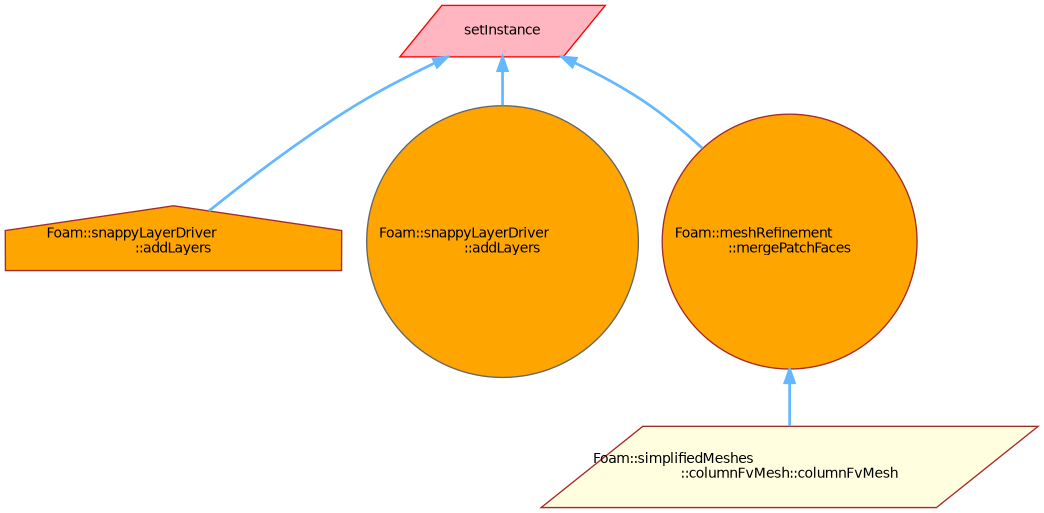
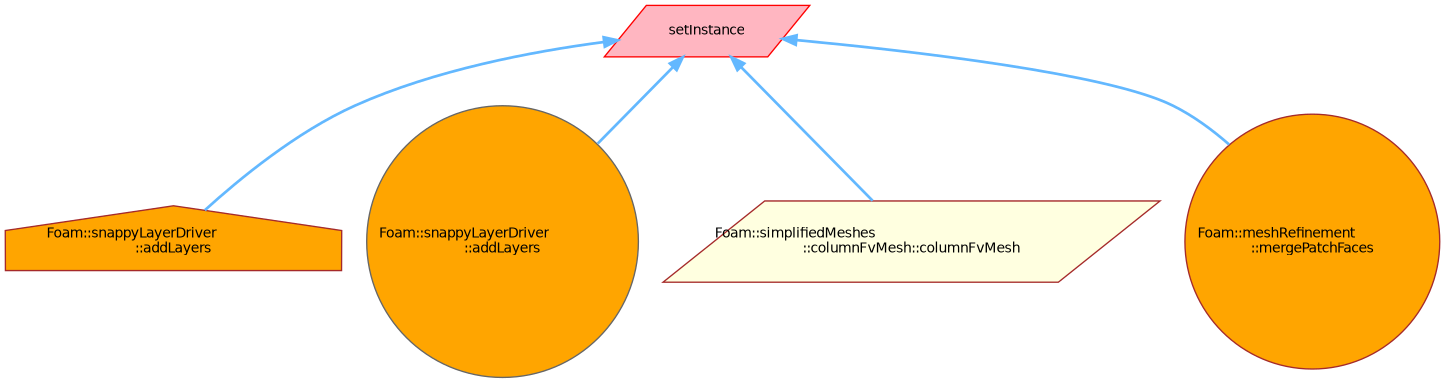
edge "Foam::simplifiedMeshes ::columnFvMesh::columnFvMesh" -> "Foam::meshRefinement ::mergePatchFaces": now "Foam::simplifiedMeshes ::columnFvMesh::columnFvMesh" -> "setInstance"
